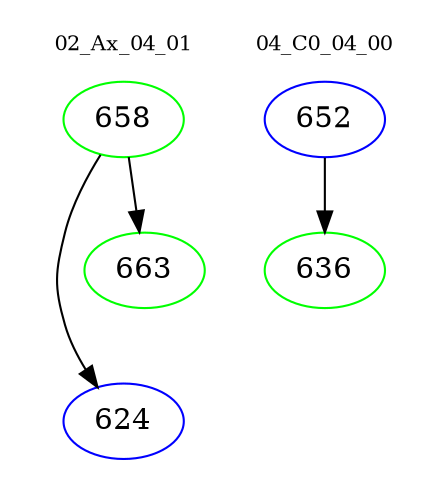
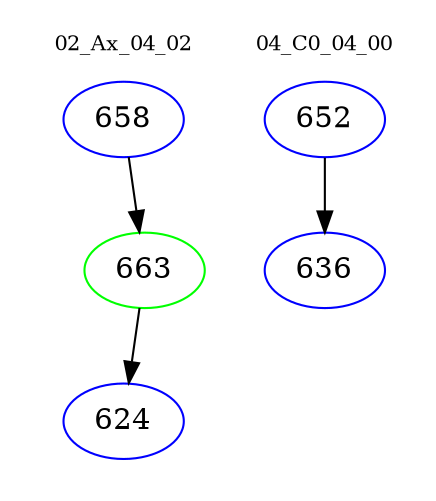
cluster "02_Ax_04_01": label "02_Ax_04_01" -> "02_Ax_04_02"
node "658": color green -> blue
edge "658" -> "624": now "663" -> "624"
node "636": color green -> blue
